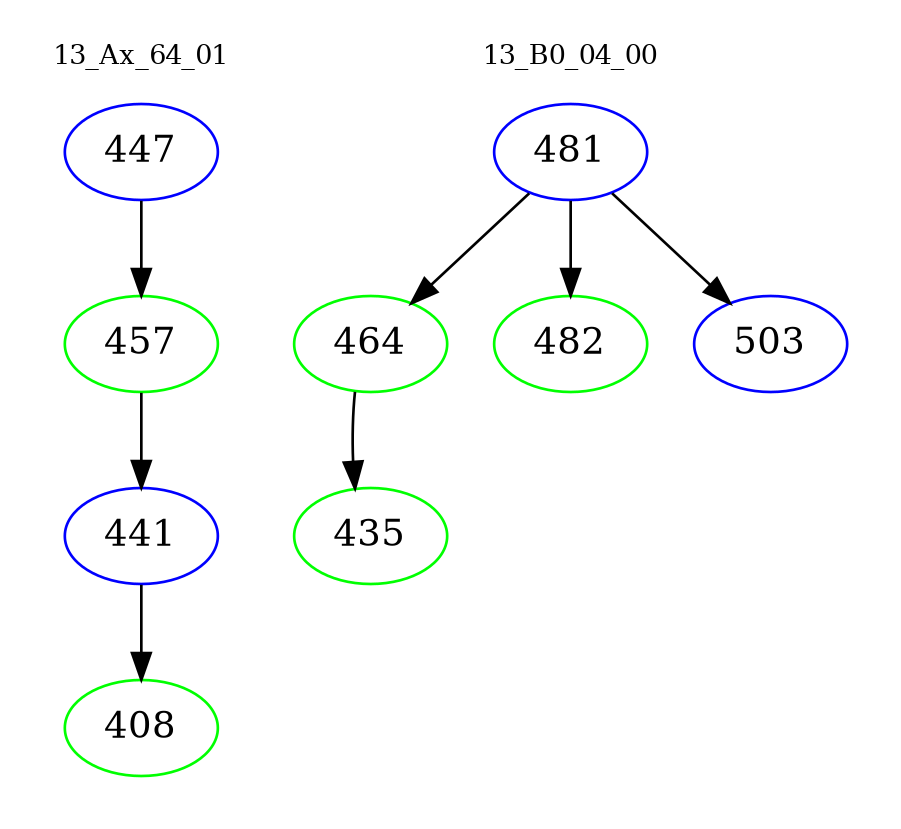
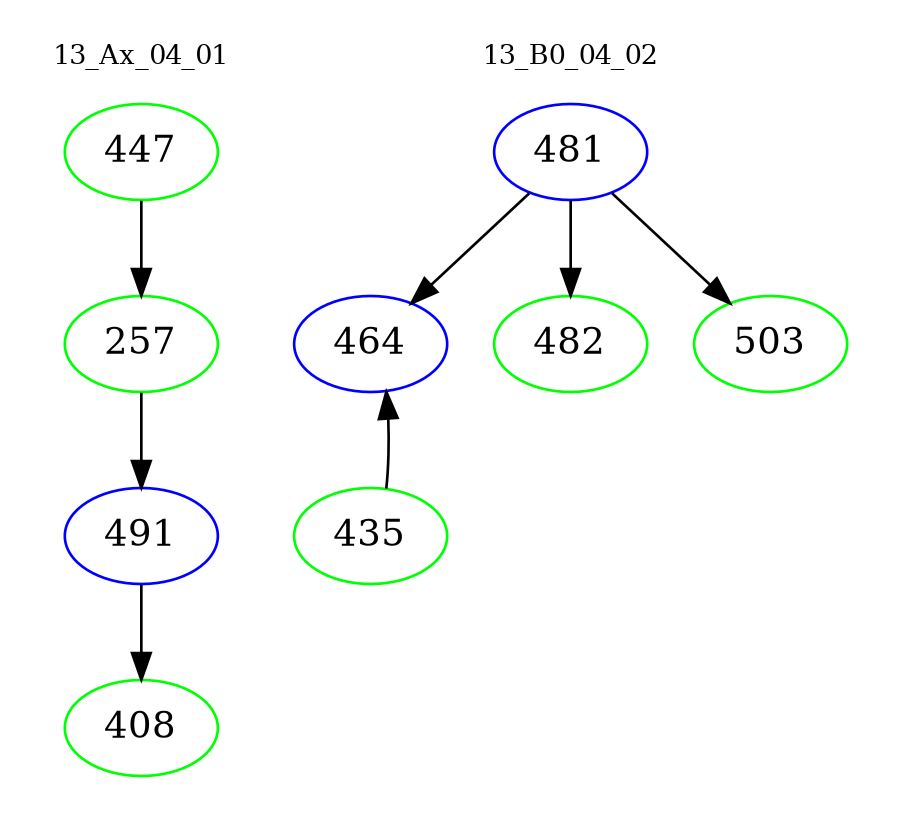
cluster "13_Ax_64_01": label "13_Ax_64_01" -> "13_Ax_04_01"
cluster "13_B0_04_00": label "13_B0_04_00" -> "13_B0_04_02"
node "447": color blue -> green
node "457": label "457" -> "257"
node "464": color green -> blue
node "503": color blue -> green
edge "464" -> "435": reversed
node "441": label "441" -> "491"
